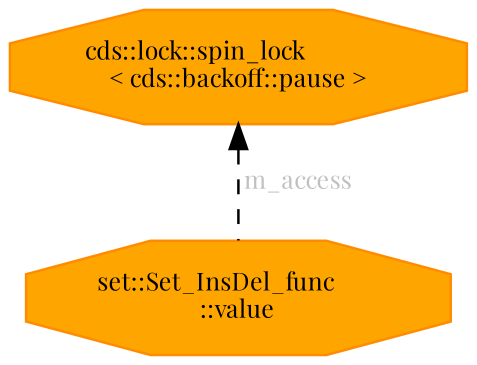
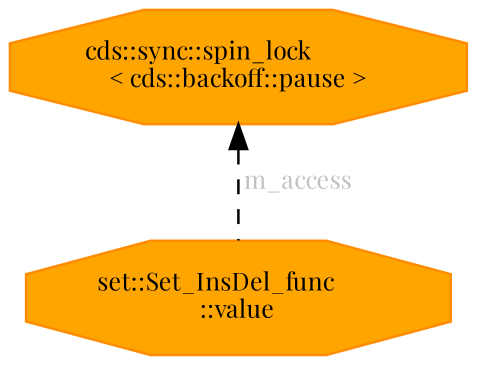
node "cds::lock::spin_lock < cds::backoff::pause >": label "cds::lock::spin_lock < cds::backoff::pause >" -> "cds::sync::spin_lock < cds::backoff::pause >"
